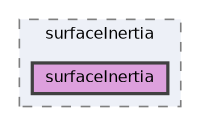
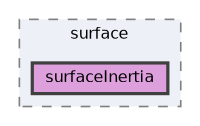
cluster "surfaceInertia": label "surfaceInertia" -> "surface"
